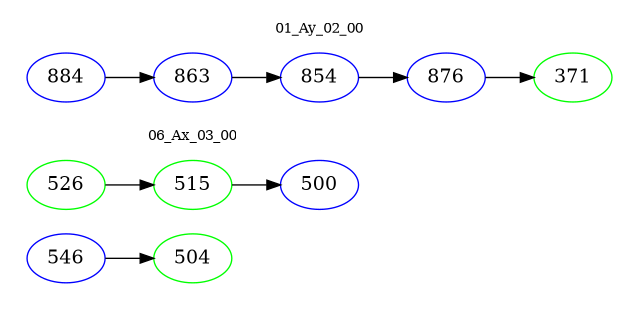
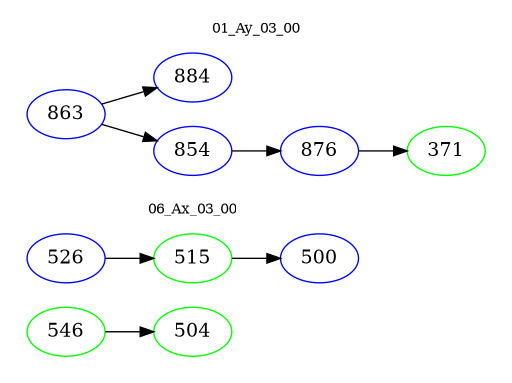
cluster "01_Ay_02_00": label "01_Ay_02_00" -> "01_Ay_03_00"
edge "884" -> "863": reversed
node "526": color green -> blue
node "546": color blue -> green
